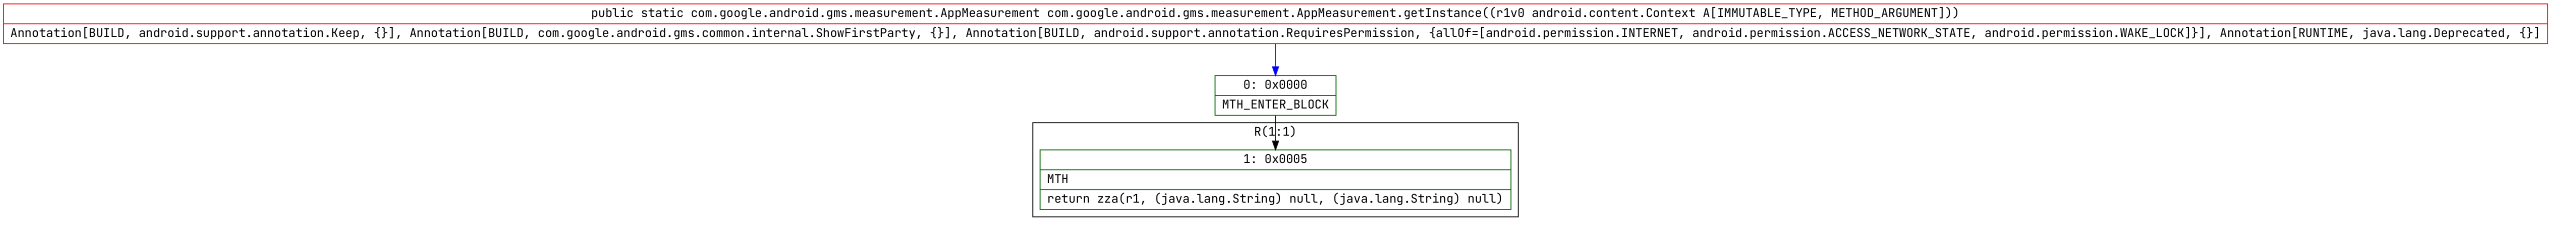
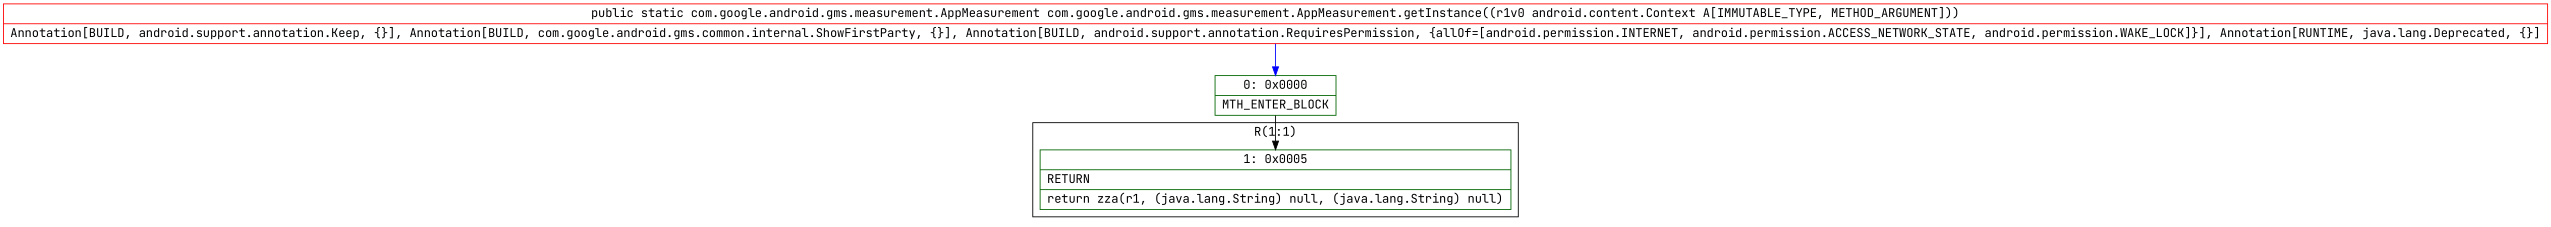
node "1: 0x0005": text "MTH" -> "RETURN"
